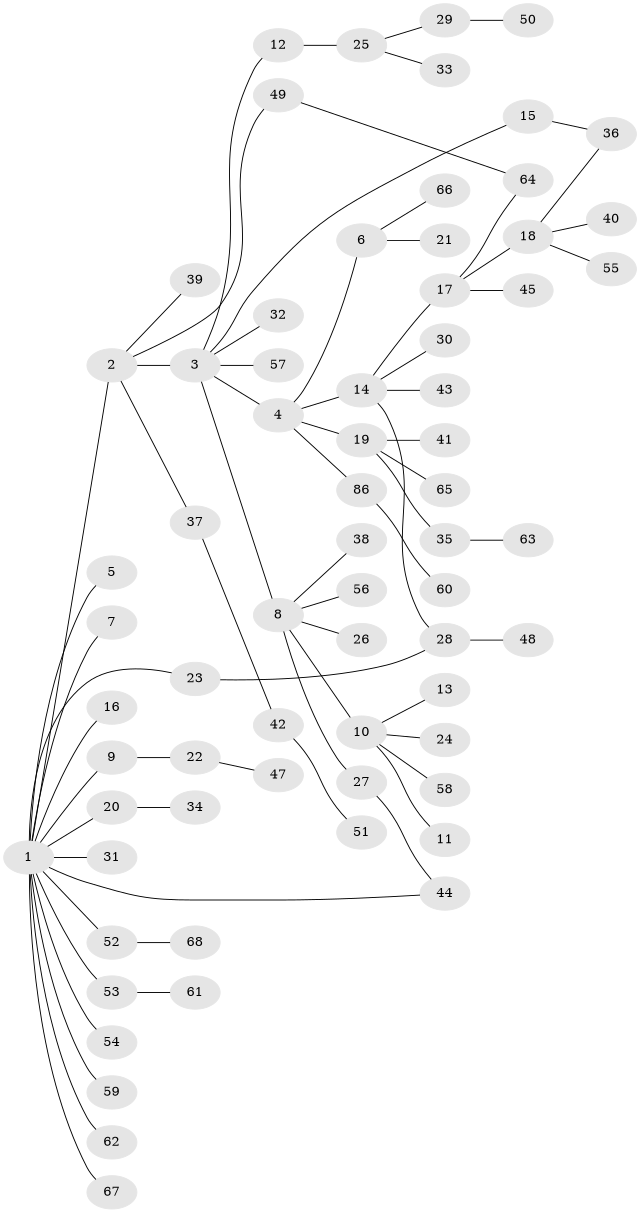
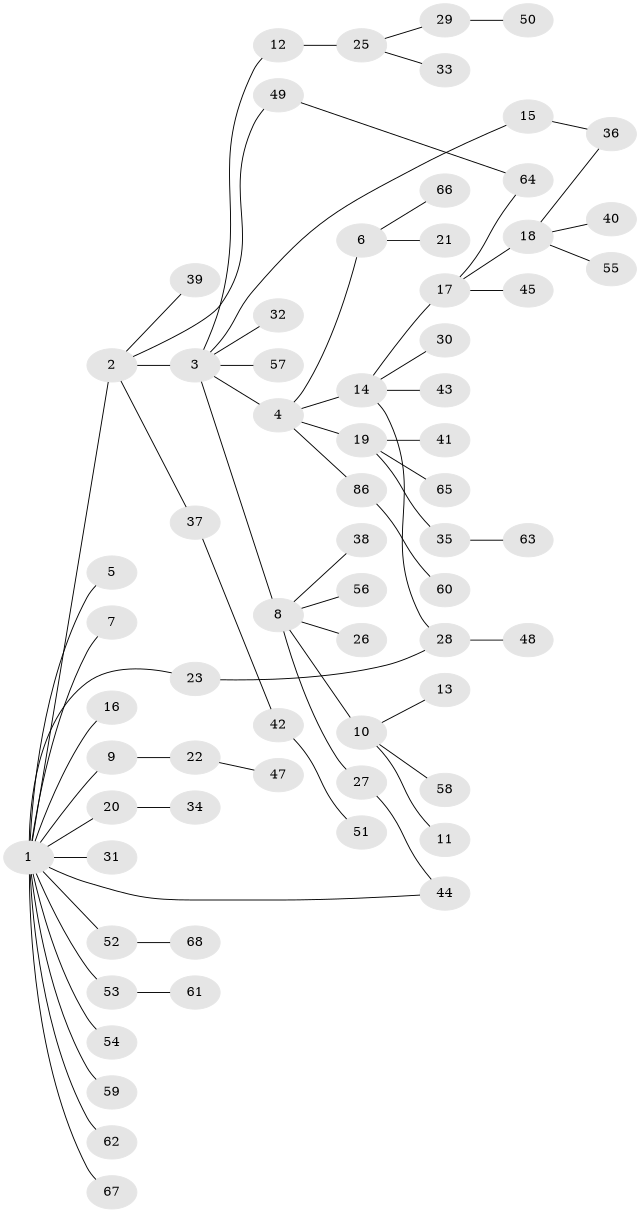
node "24": removed
